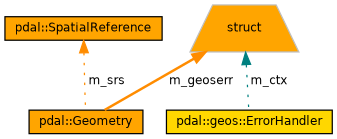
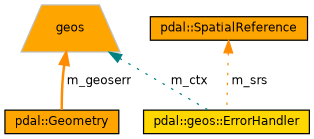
node "struct": label "struct" -> "geos"
edge "pdal::Geometry" -> "pdal::SpatialReference": now "pdal::geos::ErrorHandler" -> "pdal::SpatialReference"
